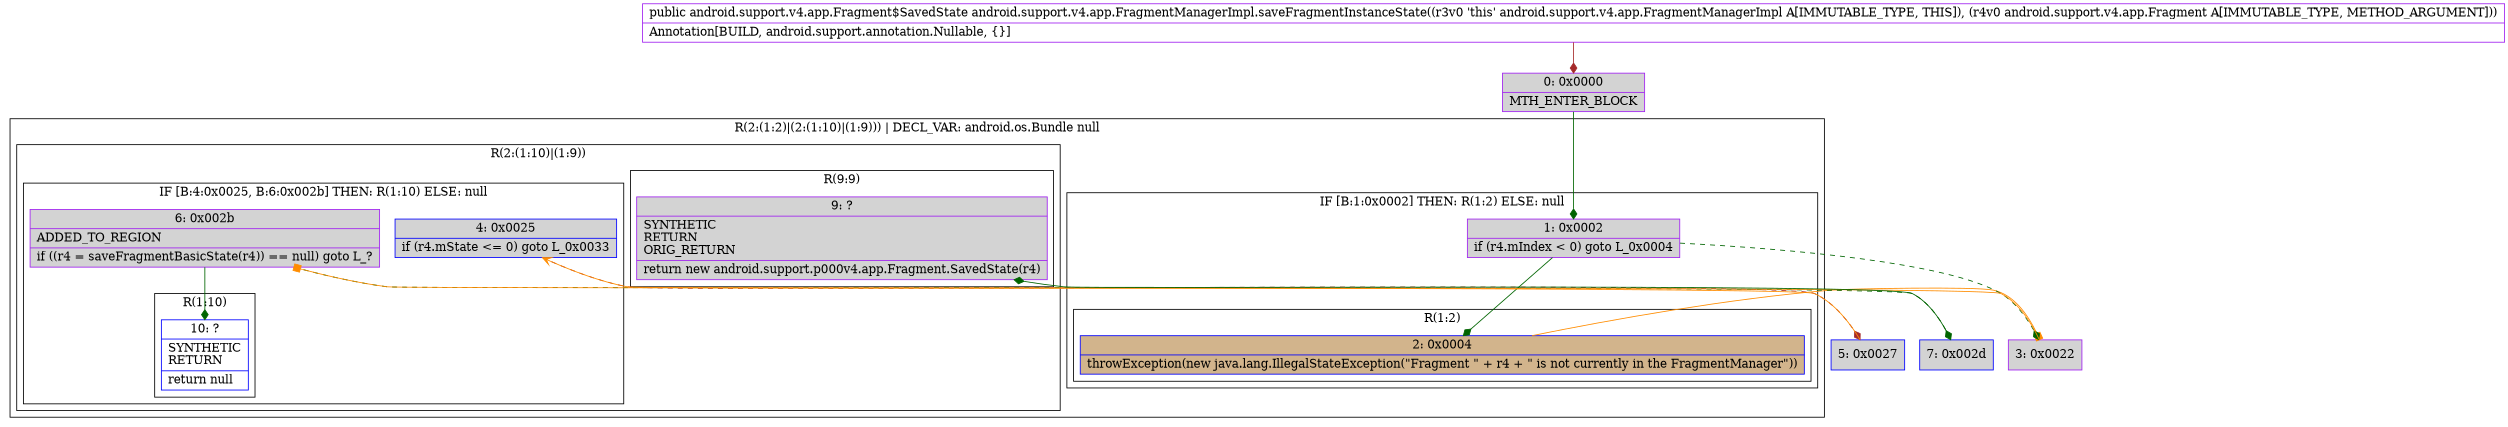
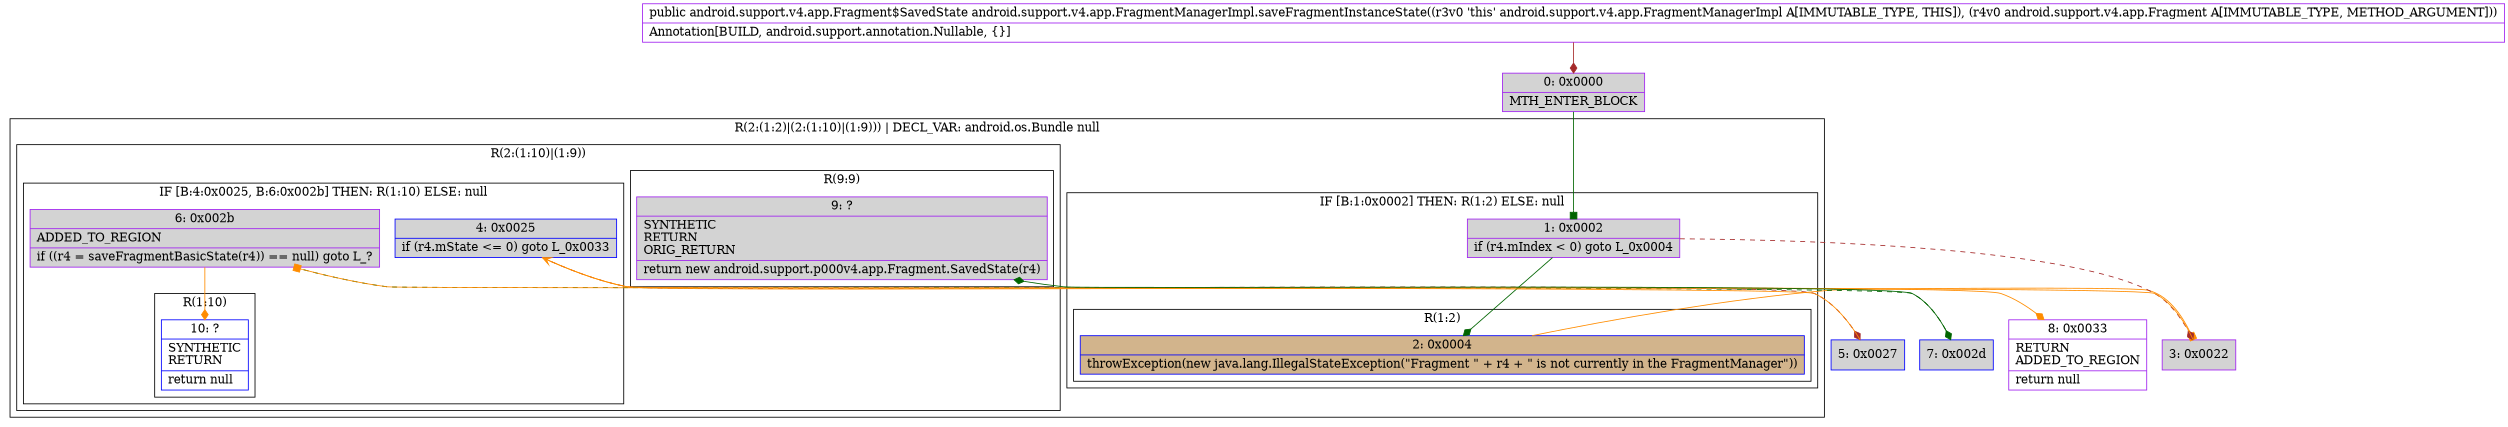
edge "0: 0x0000" -> "1: 0x0002": arrowhead diamond -> box
edge "1: 0x0002" -> "3: 0x0022": color darkgreen -> brown
edge "6: 0x002b" -> "10: ?": color darkgreen -> darkorange
node "8: 0x0033": added
